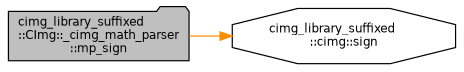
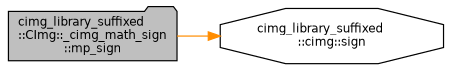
node "cimg_library_suffixed ::CImg::_cimg_math_parser ::mp_sign": label "cimg_library_suffixed ::CImg::_cimg_math_parser ::mp_sign" -> "cimg_library_suffixed ::CImg::_cimg_math_sign ::mp_sign"
